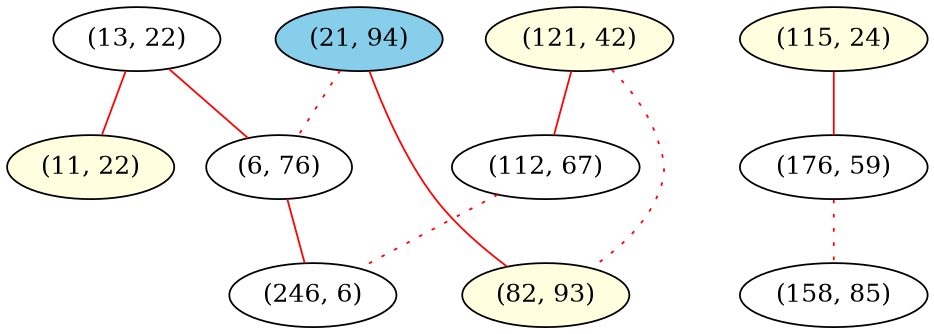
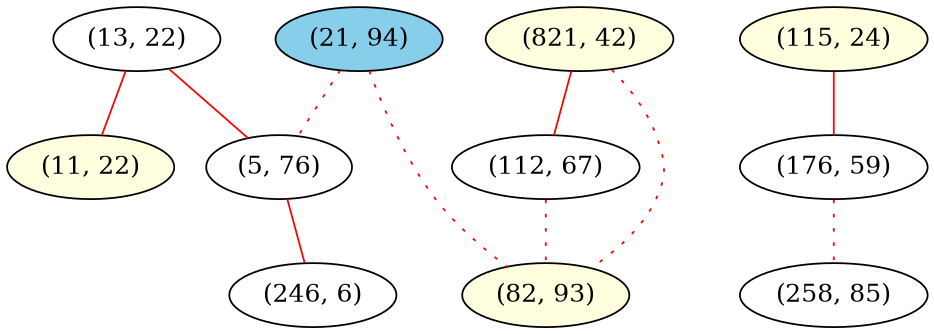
node "(121, 42)": label "(121, 42)" -> "(821, 42)"
node "(6, 76)": label "(6, 76)" -> "(5, 76)"
edge "(21, 94)" -- "(82, 93)": style solid -> dotted
edge "(112, 67)" -- "(246, 6)": now "(112, 67)" -- "(82, 93)"
node "(158, 85)": label "(158, 85)" -> "(258, 85)"
